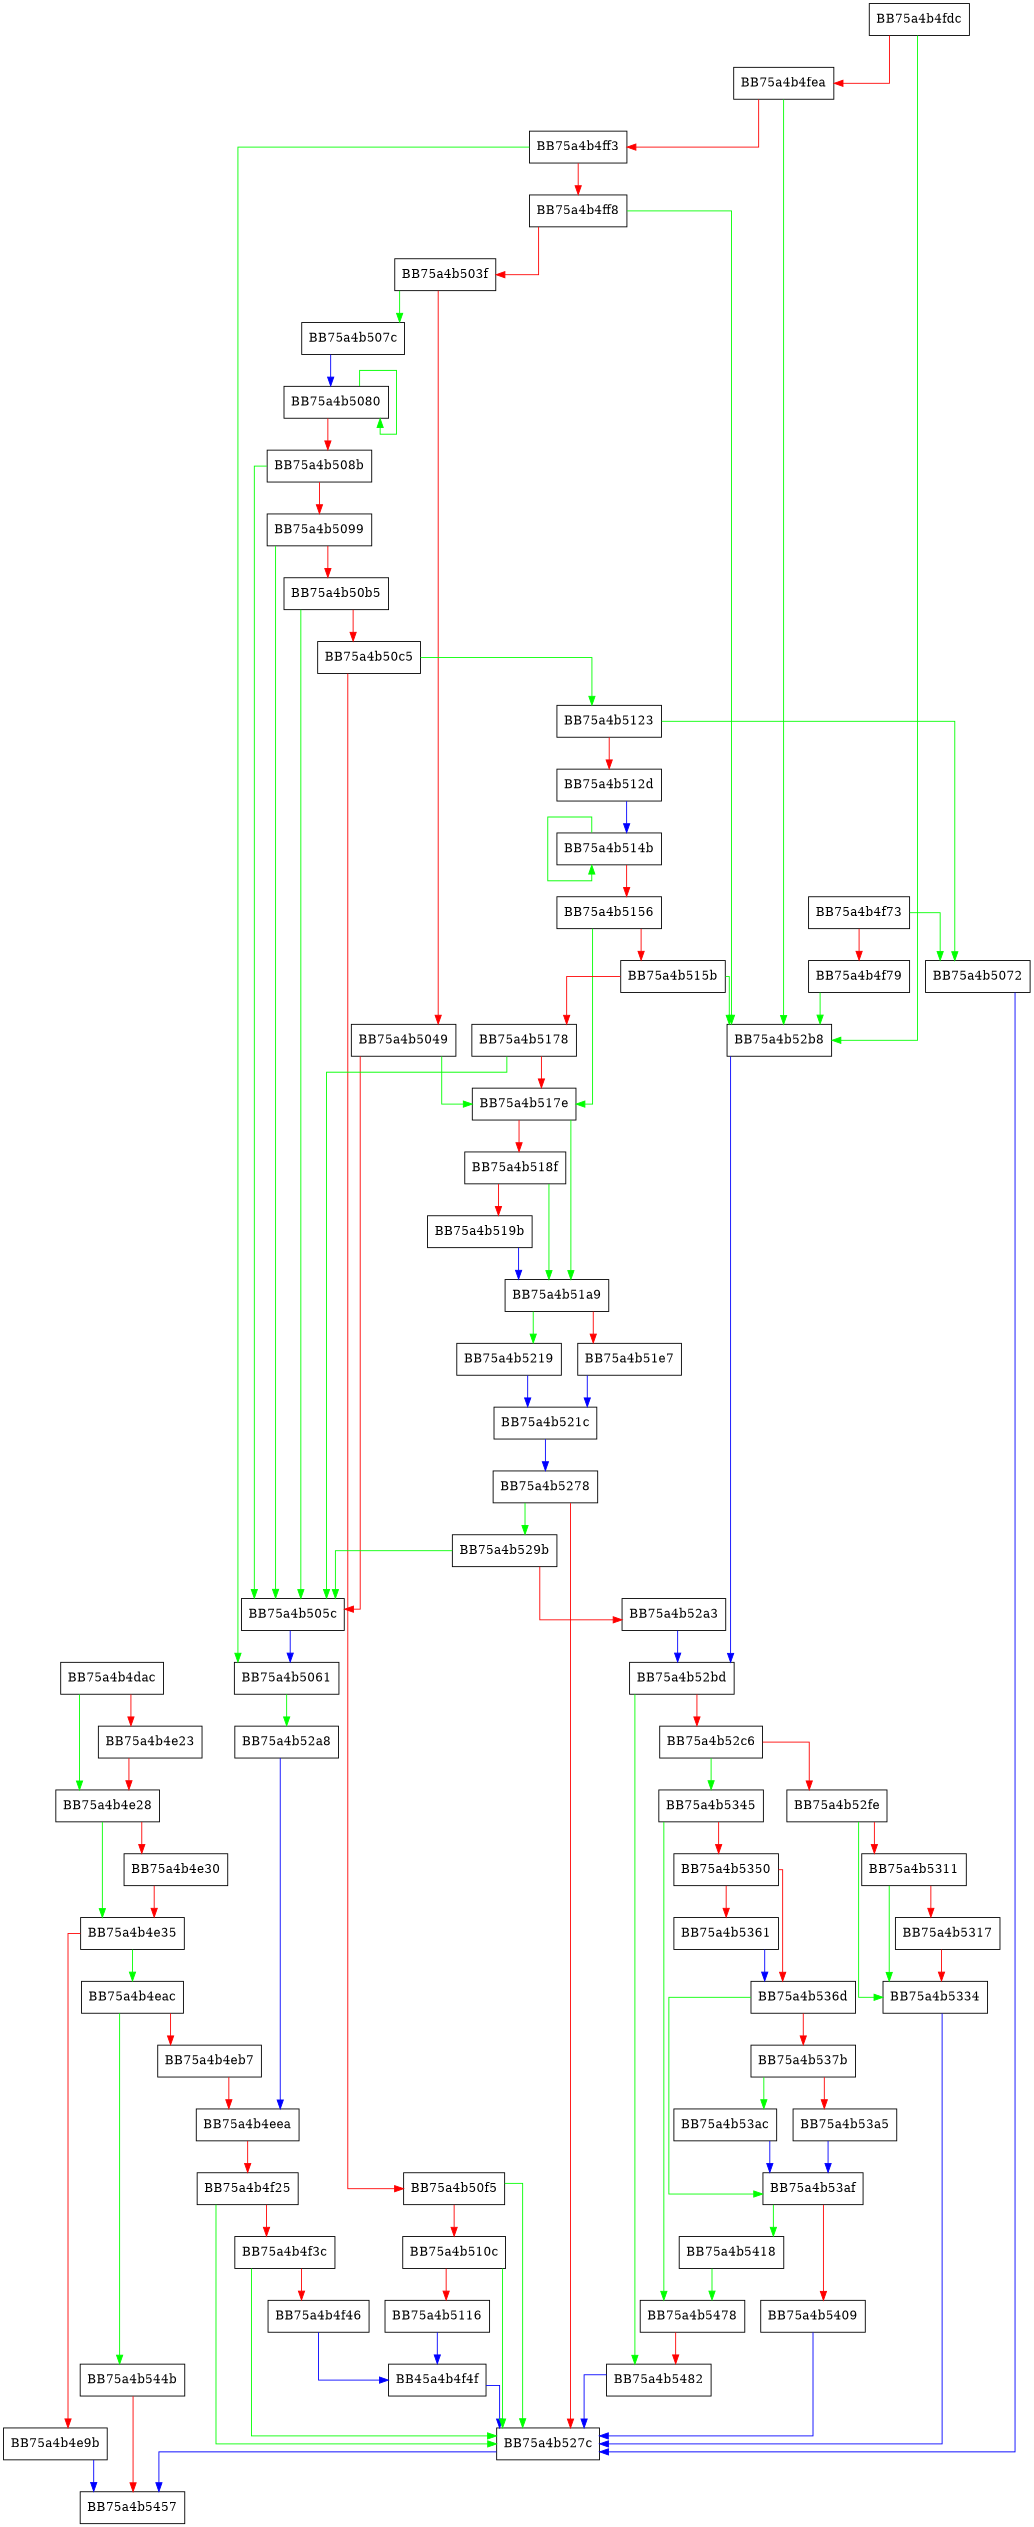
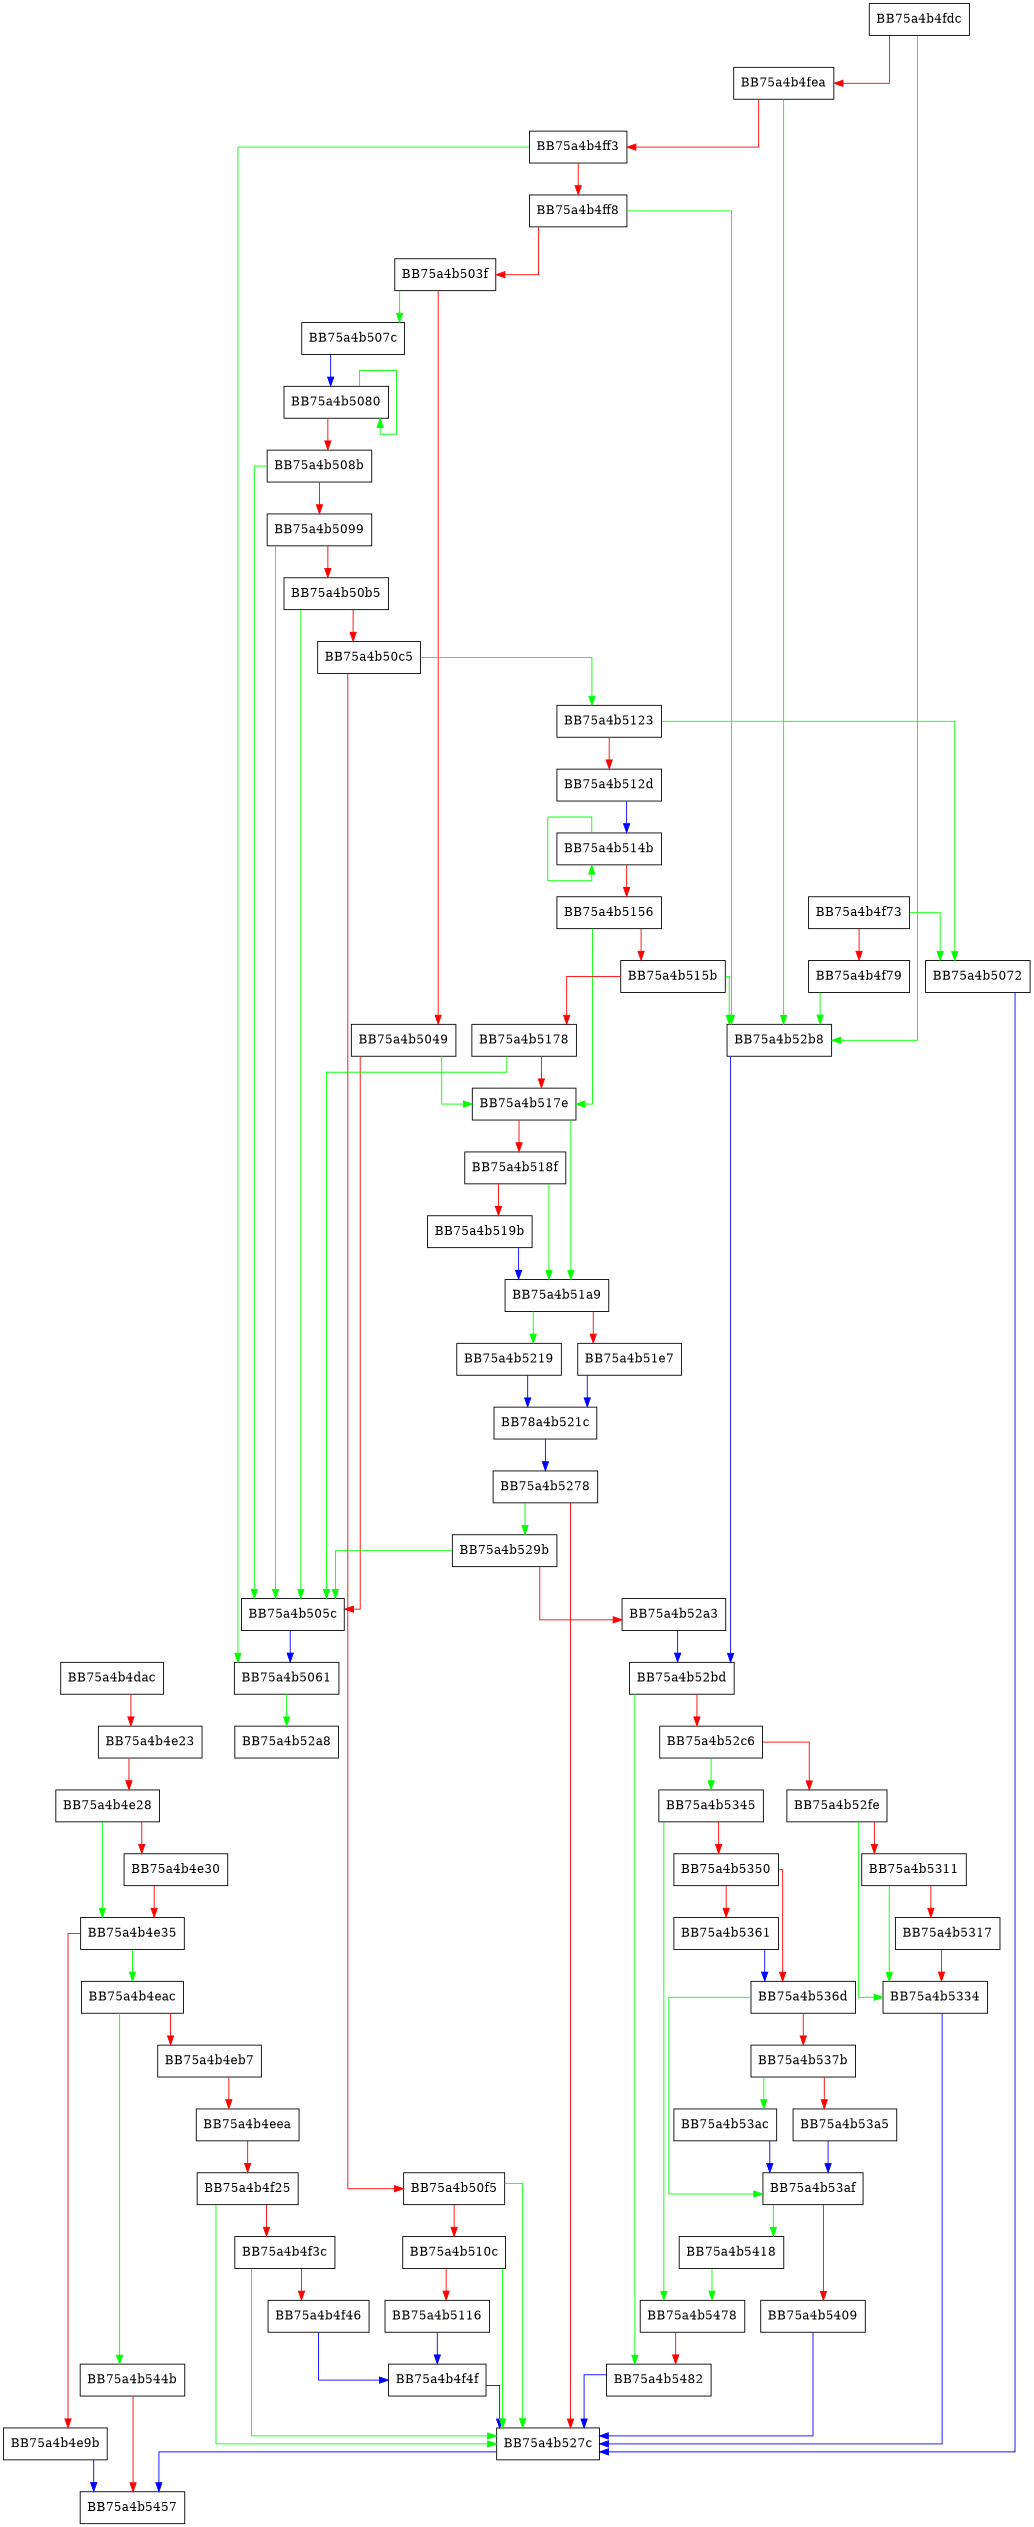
node "BB75a4b521c": label "BB75a4b521c" -> "BB78a4b521c"
edge "BB75a4b4dac" -> "BB75a4b4e28": removed
edge "BB75a4b52a8" -> "BB75a4b4eea": removed
node "BB45a4b4f4f": label "BB45a4b4f4f" -> "BB75a4b4f4f"
